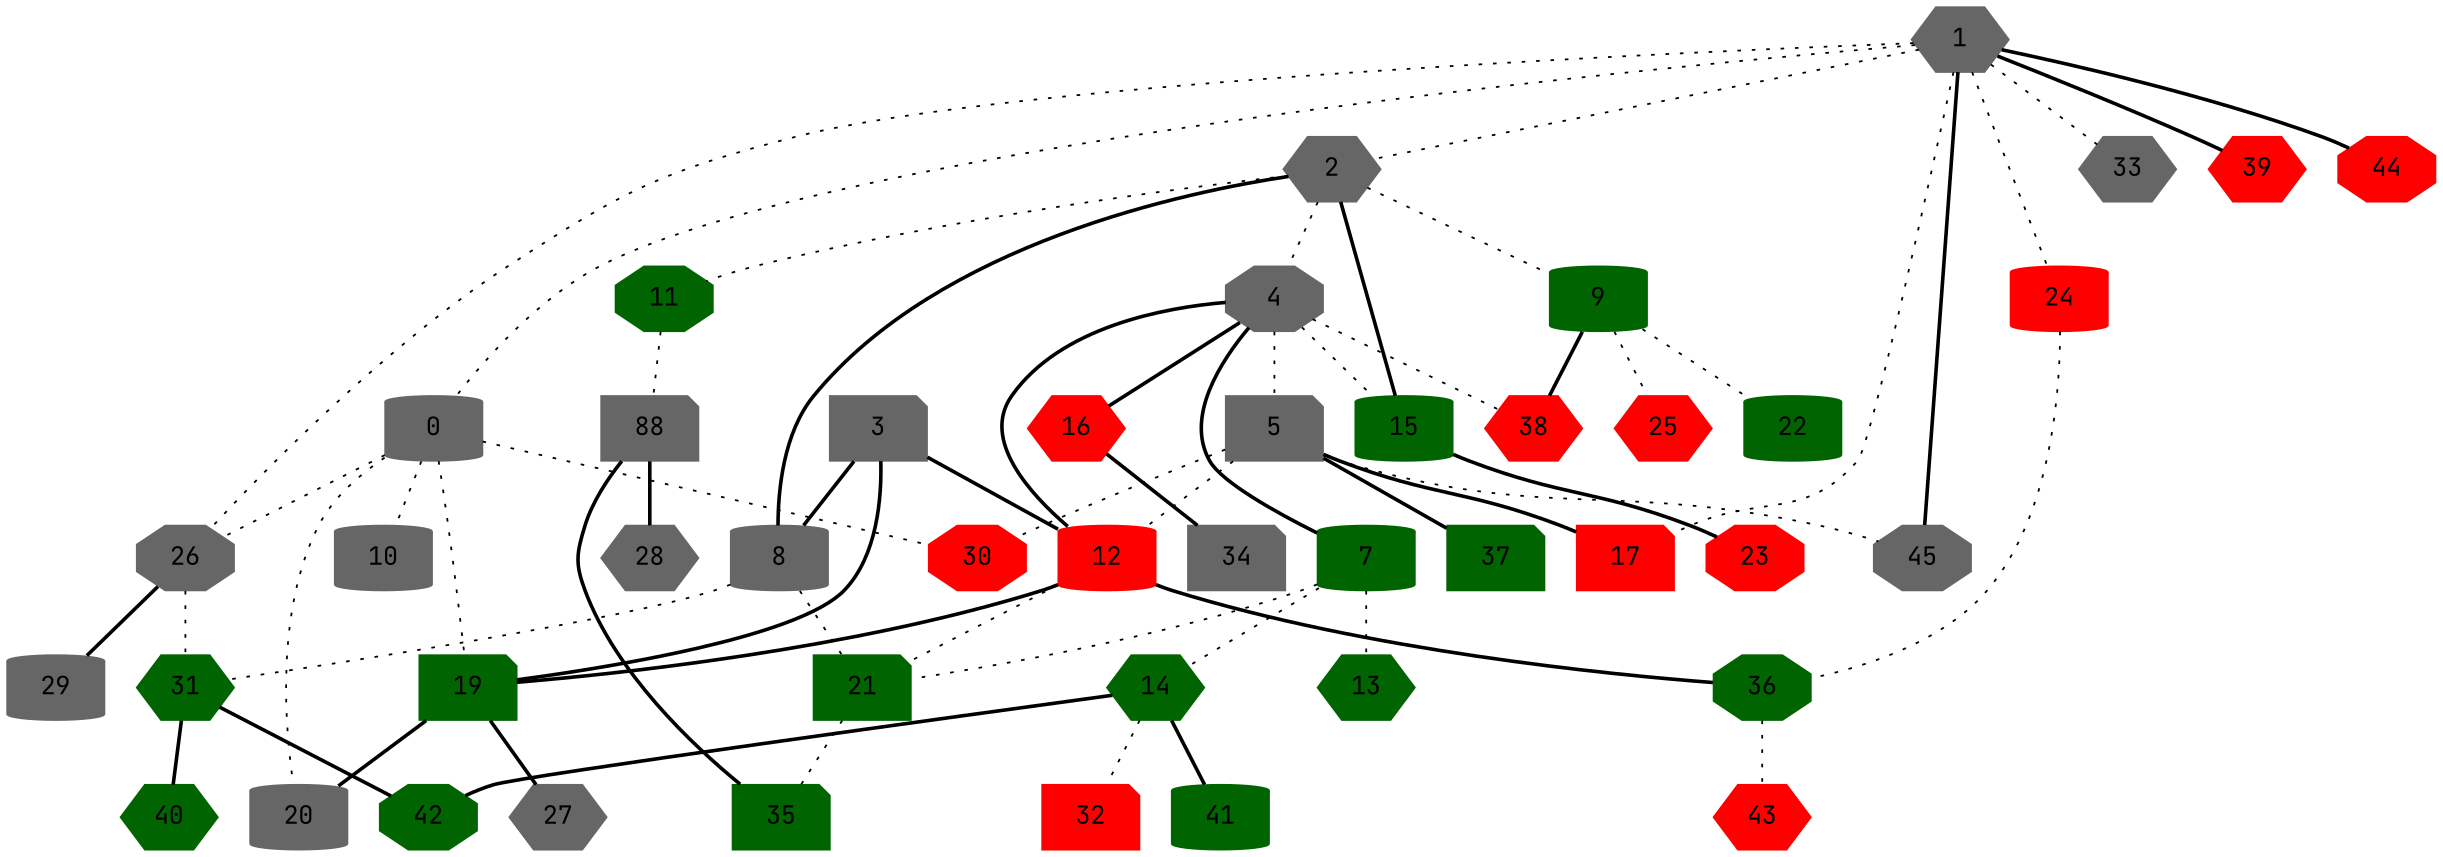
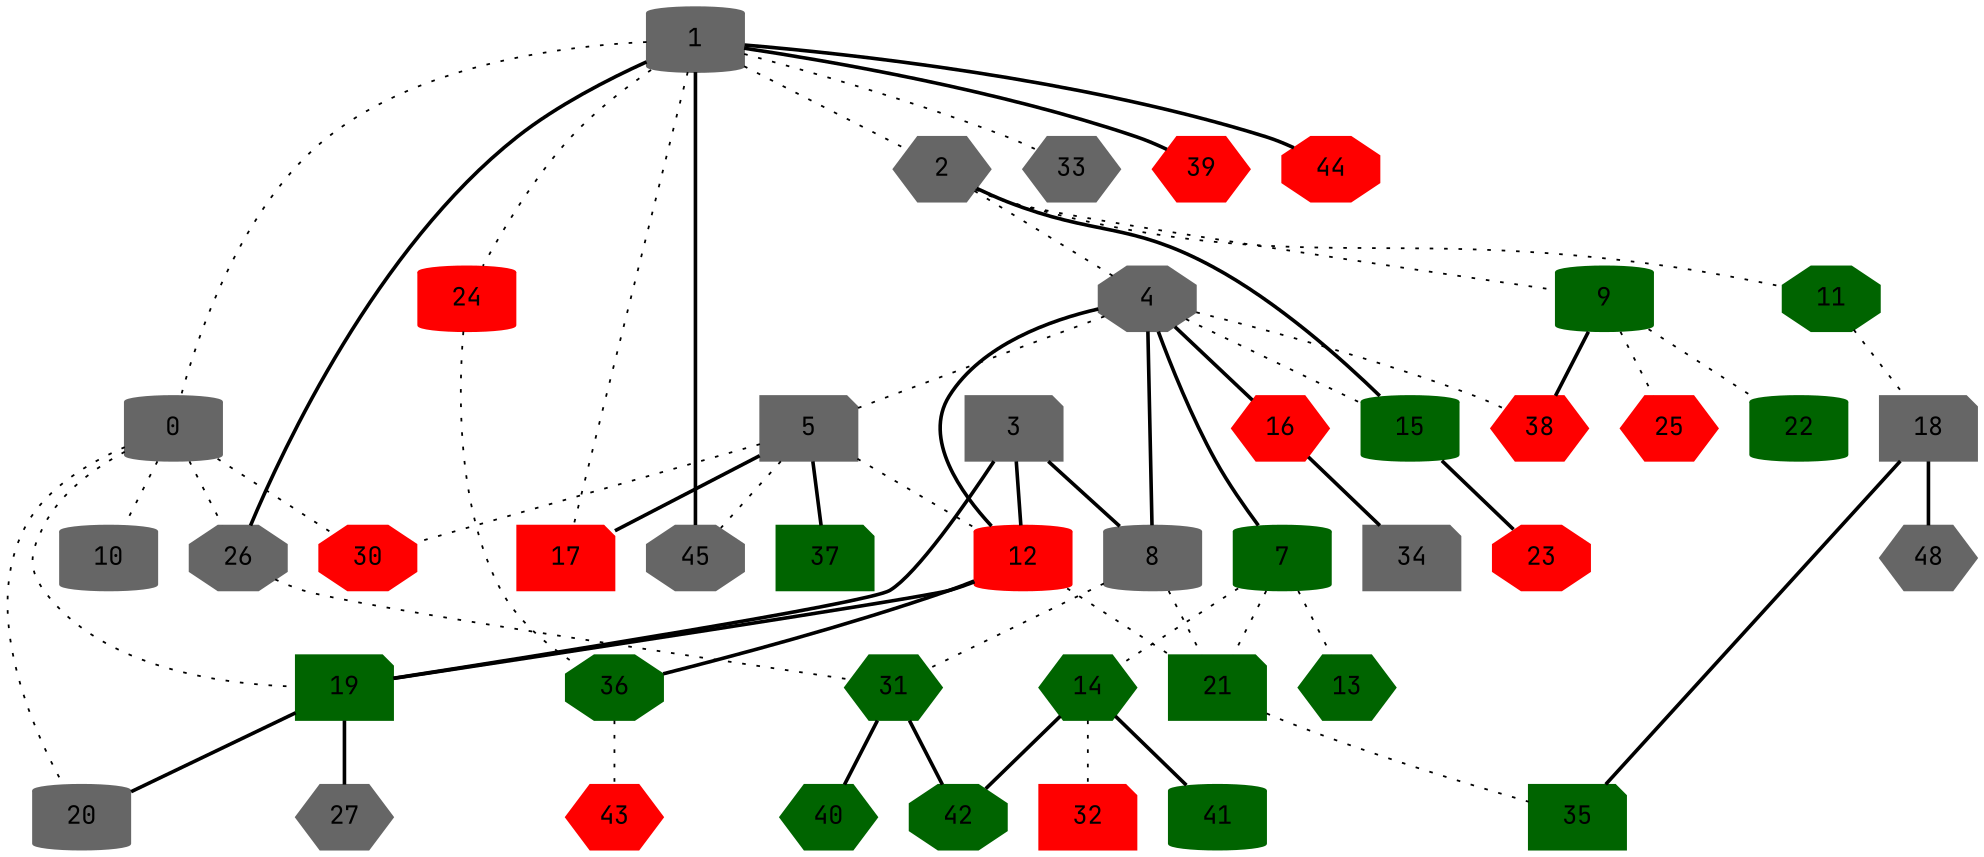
node "1": shape hexagon -> cylinder
edge "1" -- "26": style dotted -> bold
edge "2" -- "8": now "4" -- "8"
node "88": label "88" -> "18"
node "28": label "28" -> "48"
node "29": removed
